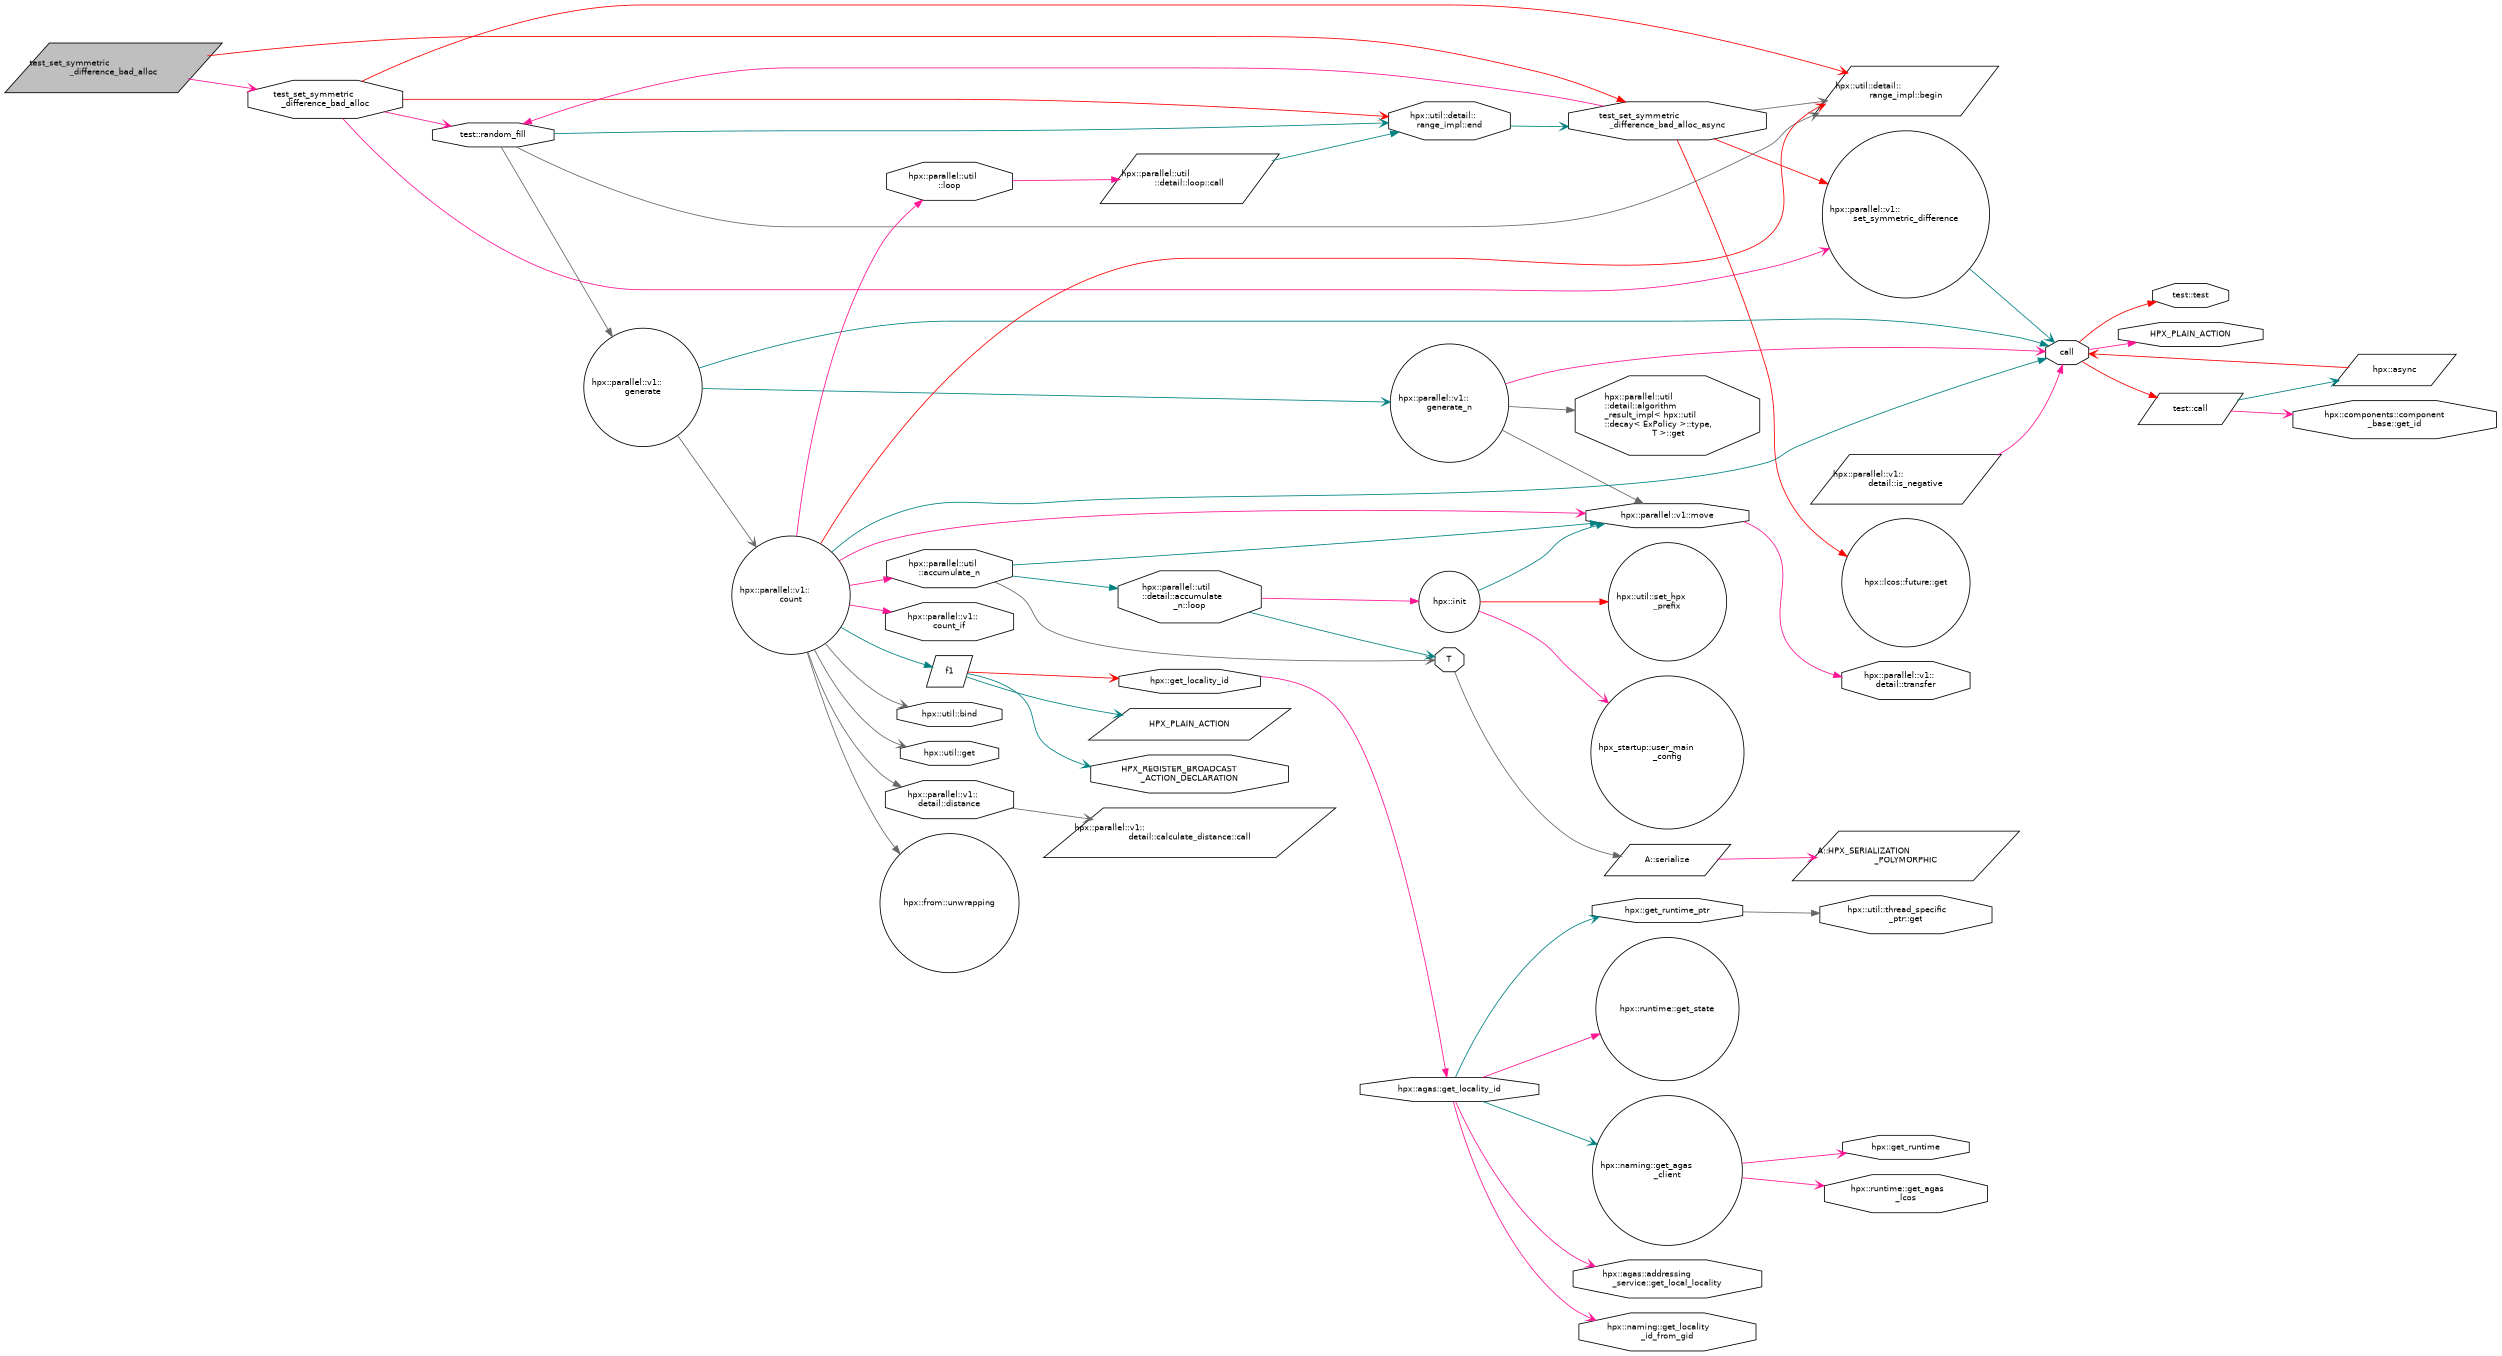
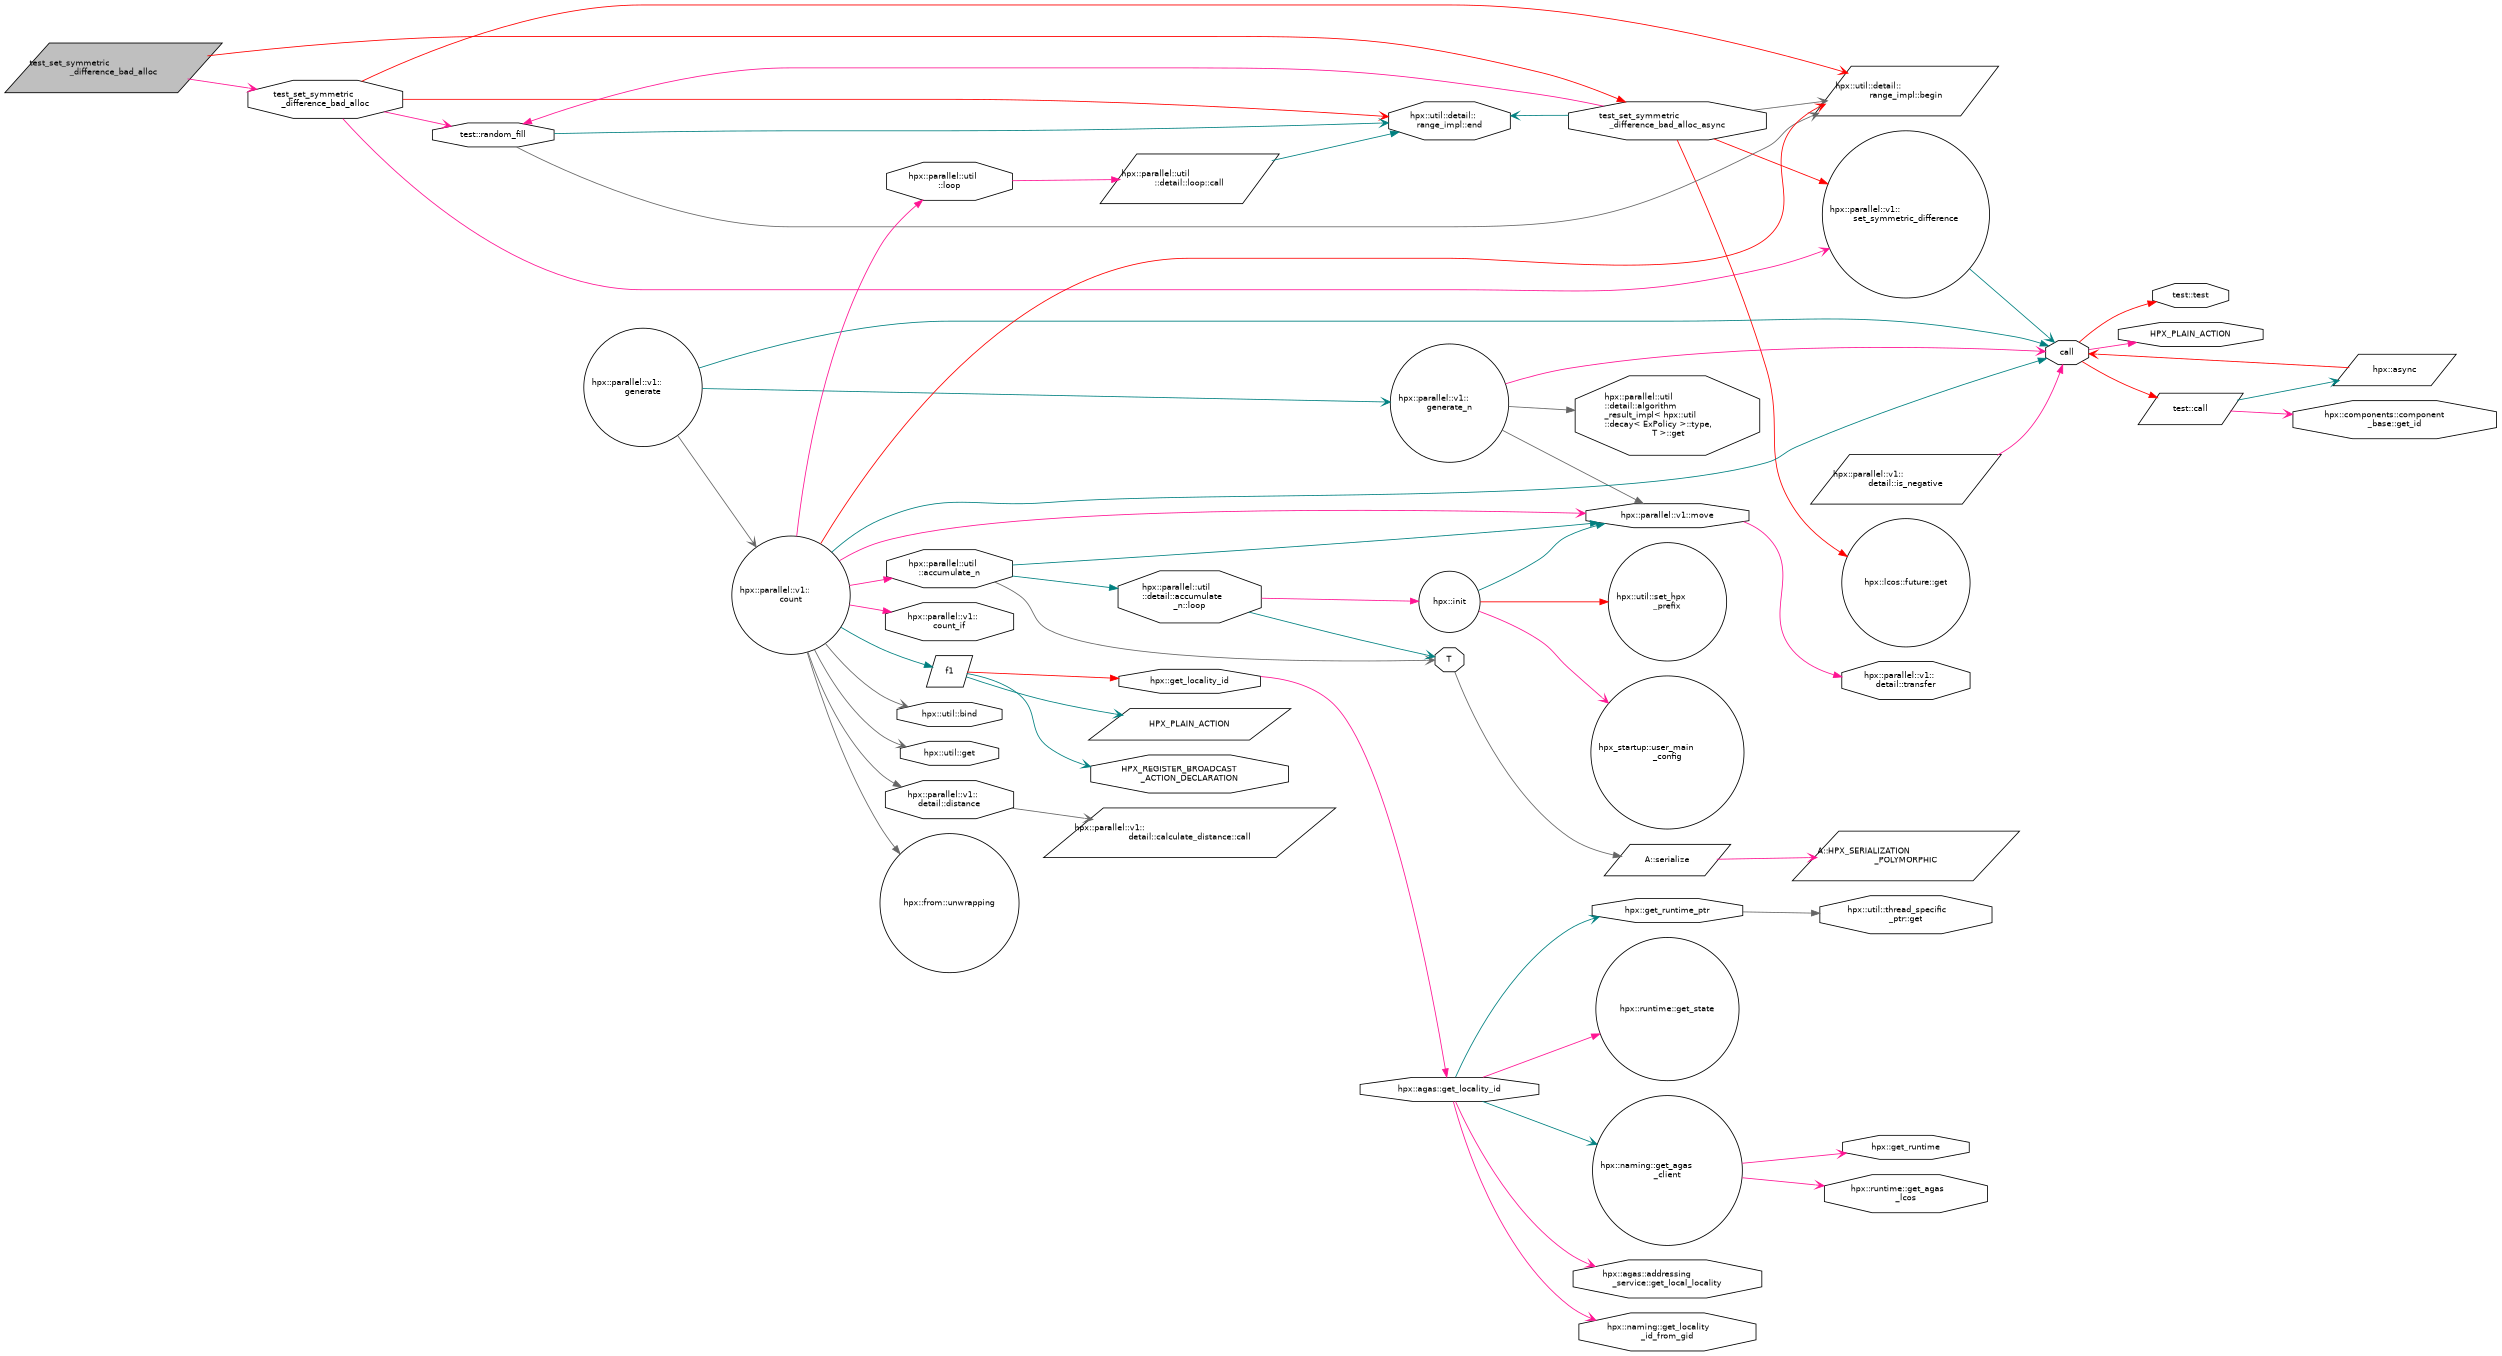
edge "hpx::util::detail:: range_impl::end" -> "test_set_symmetric _difference_bad_alloc_async": reversed
edge "test::random_fill" -> "hpx::parallel::v1:: generate": removed
edge "f1" -> "hpx::get_locality_id": arrowhead vee -> normal
